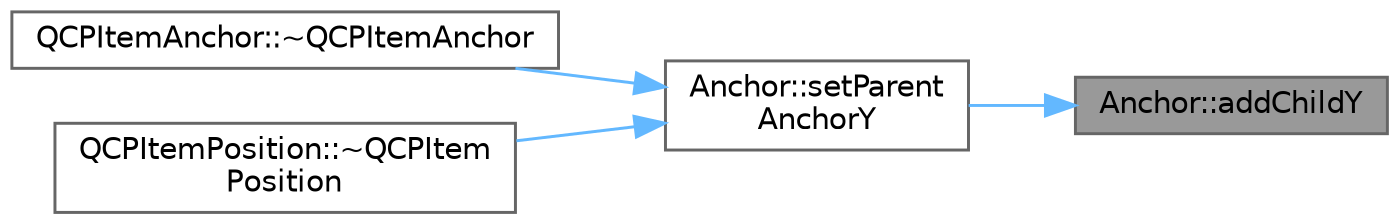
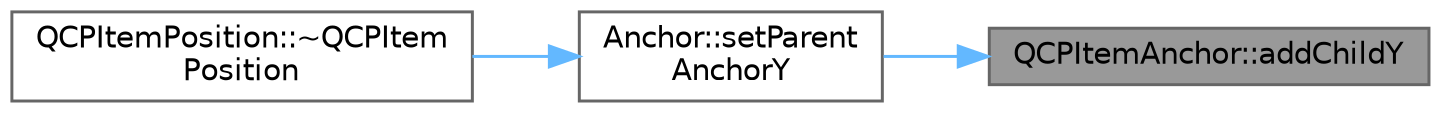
node "QCPItemAnchor::~QCPItemAnchor": removed
node "Anchor::addChildY": label "Anchor::addChildY" -> "QCPItemAnchor::addChildY"
